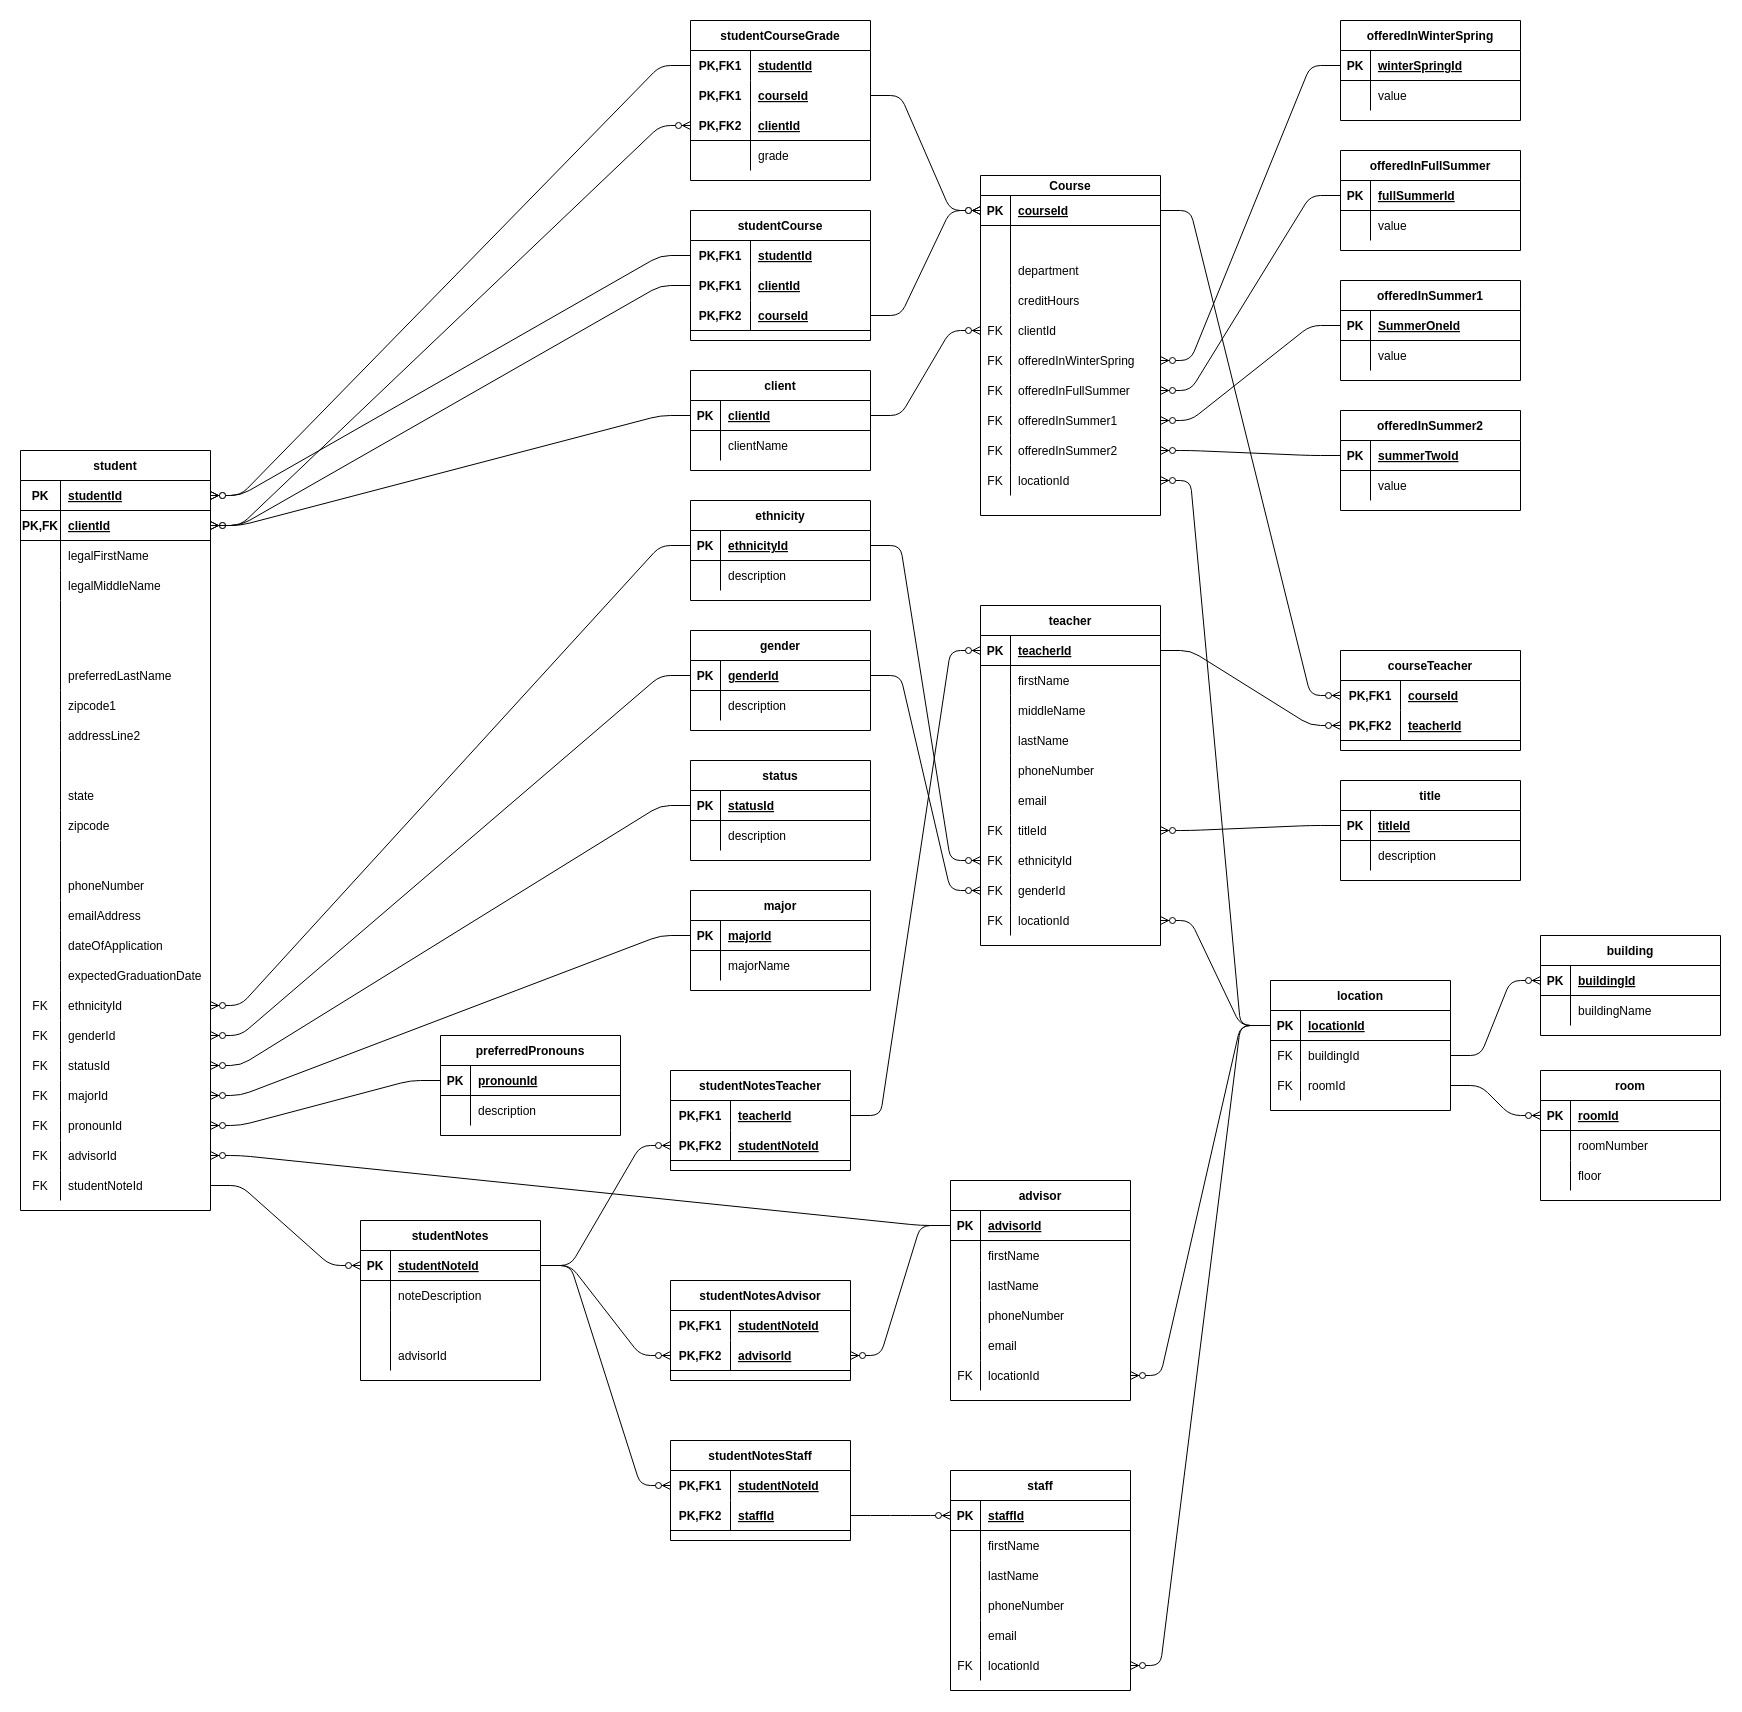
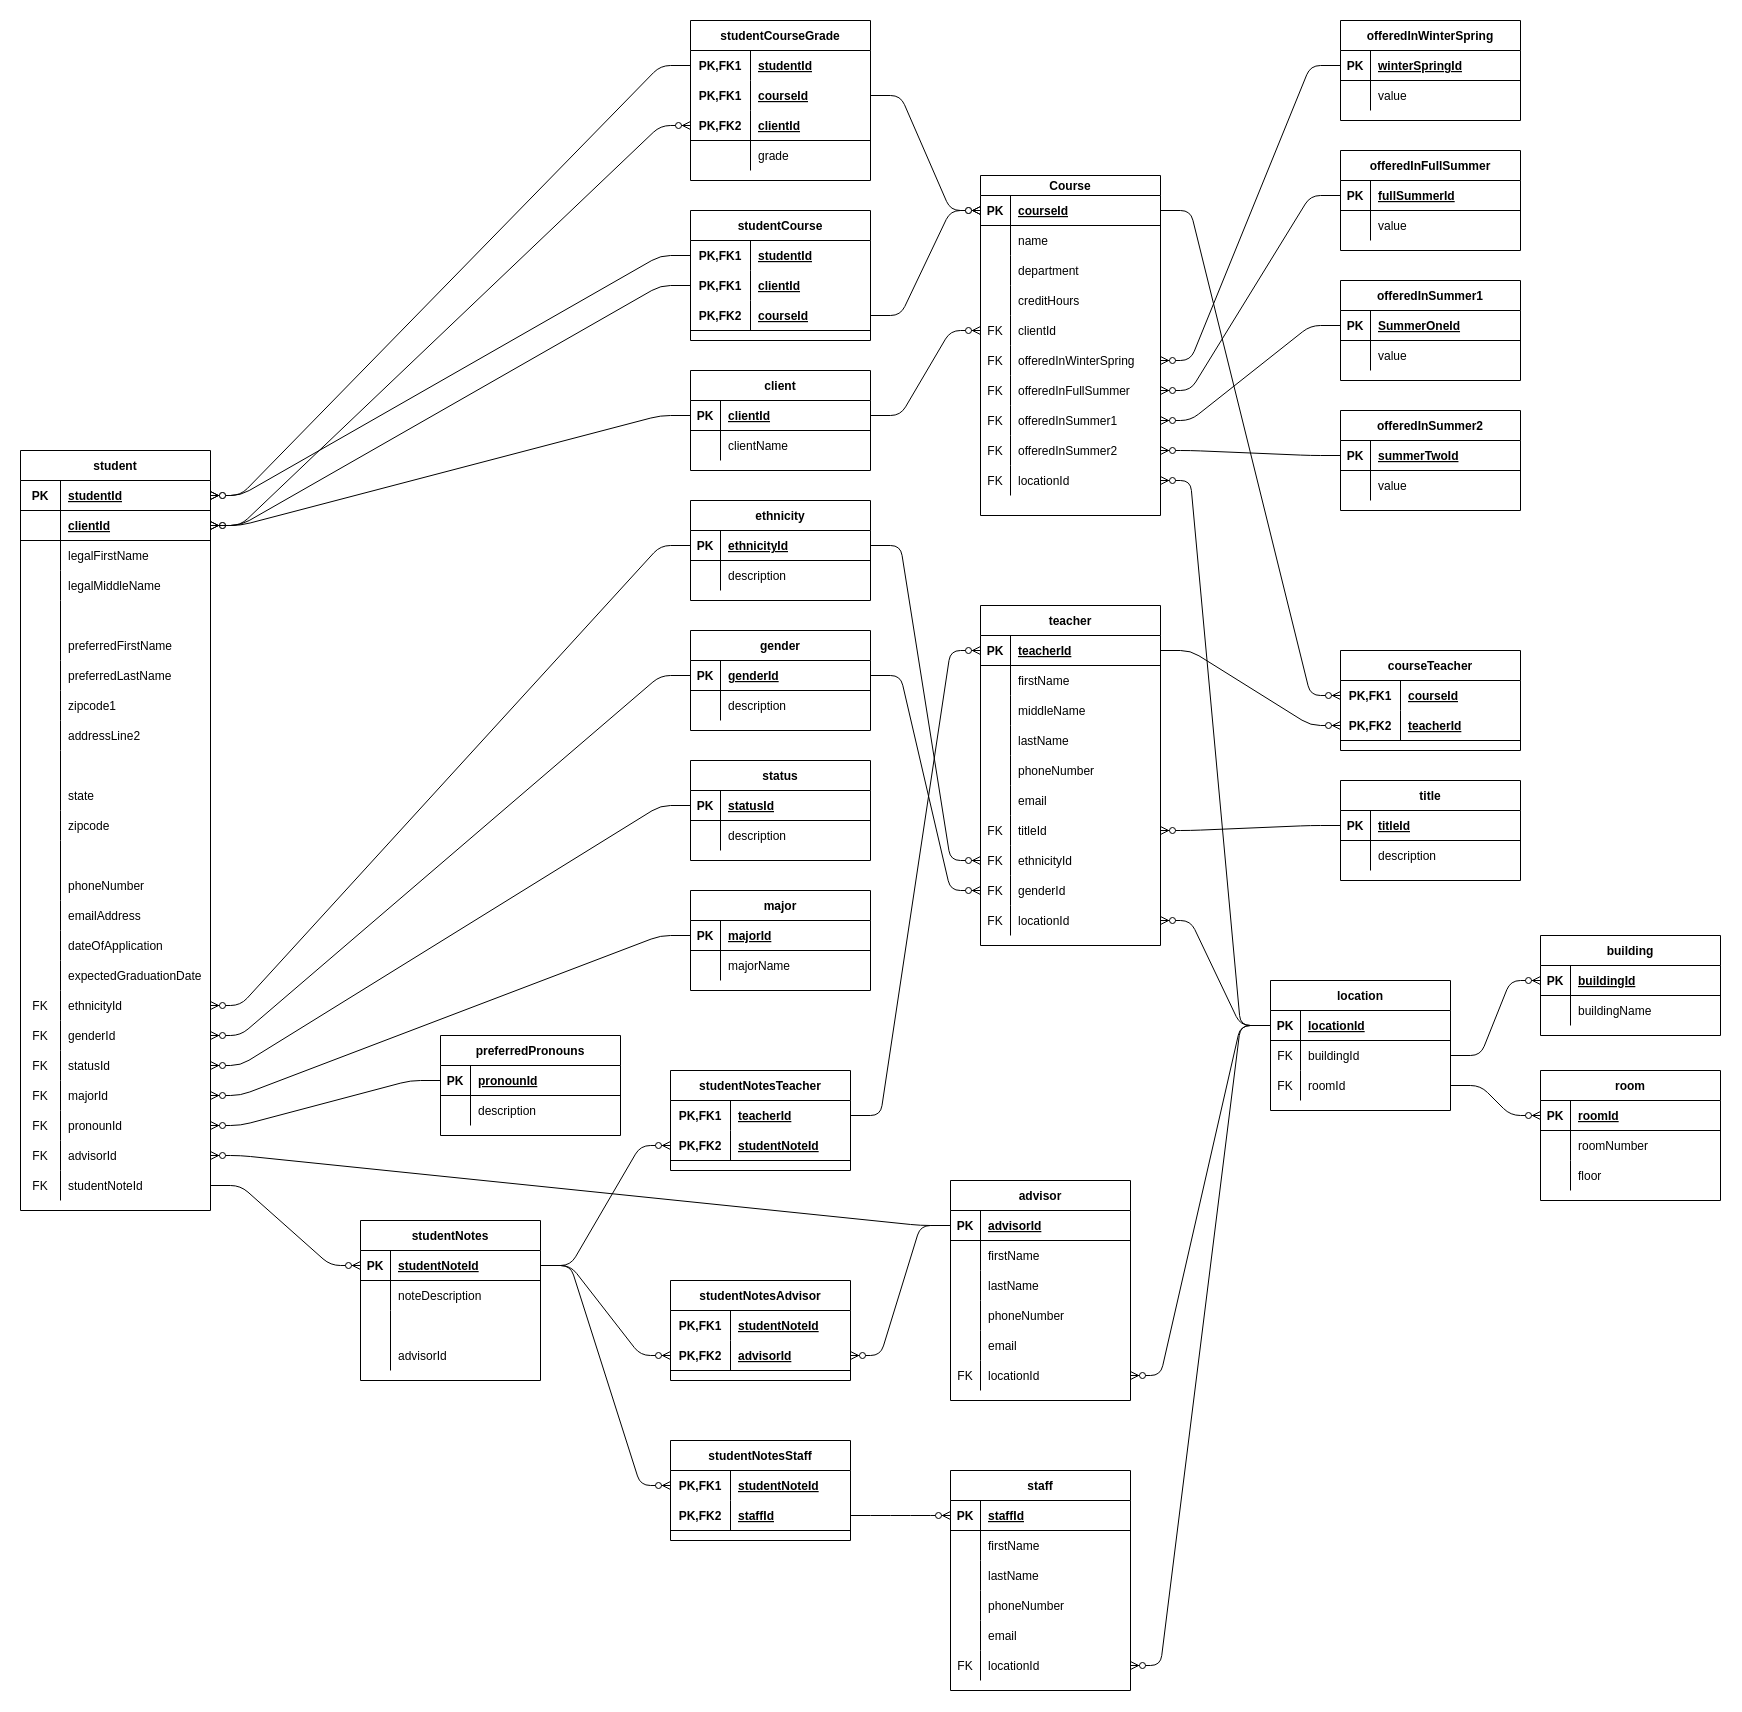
node "name": added
node "PK,FK": removed
node "preferredFirstName": added
